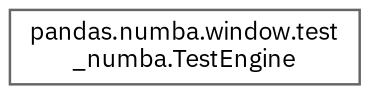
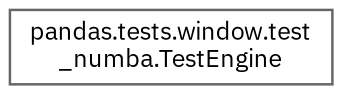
node "pandas.numba.window.test _numba.TestEngine": label "pandas.numba.window.test _numba.TestEngine" -> "pandas.tests.window.test _numba.TestEngine"
